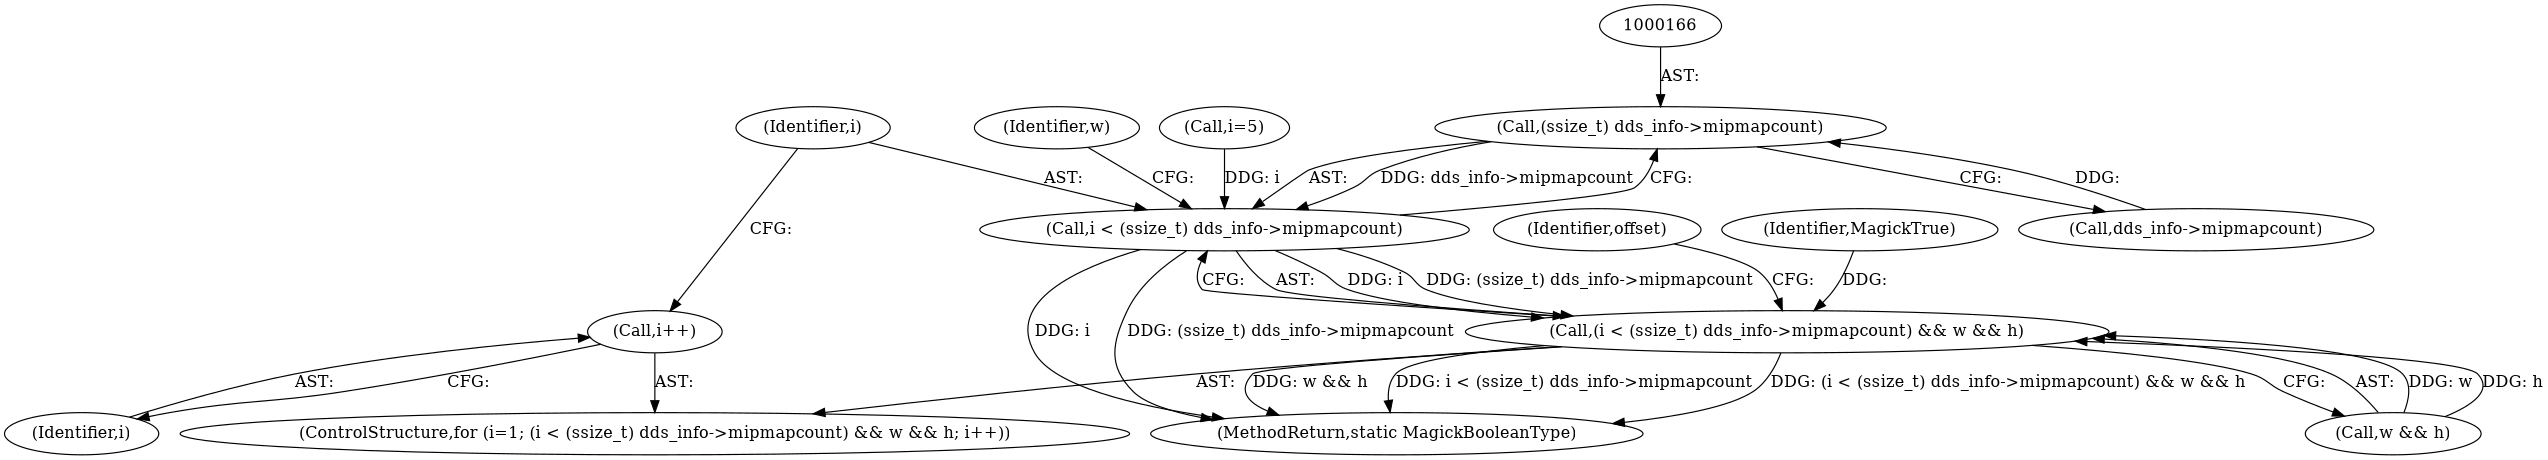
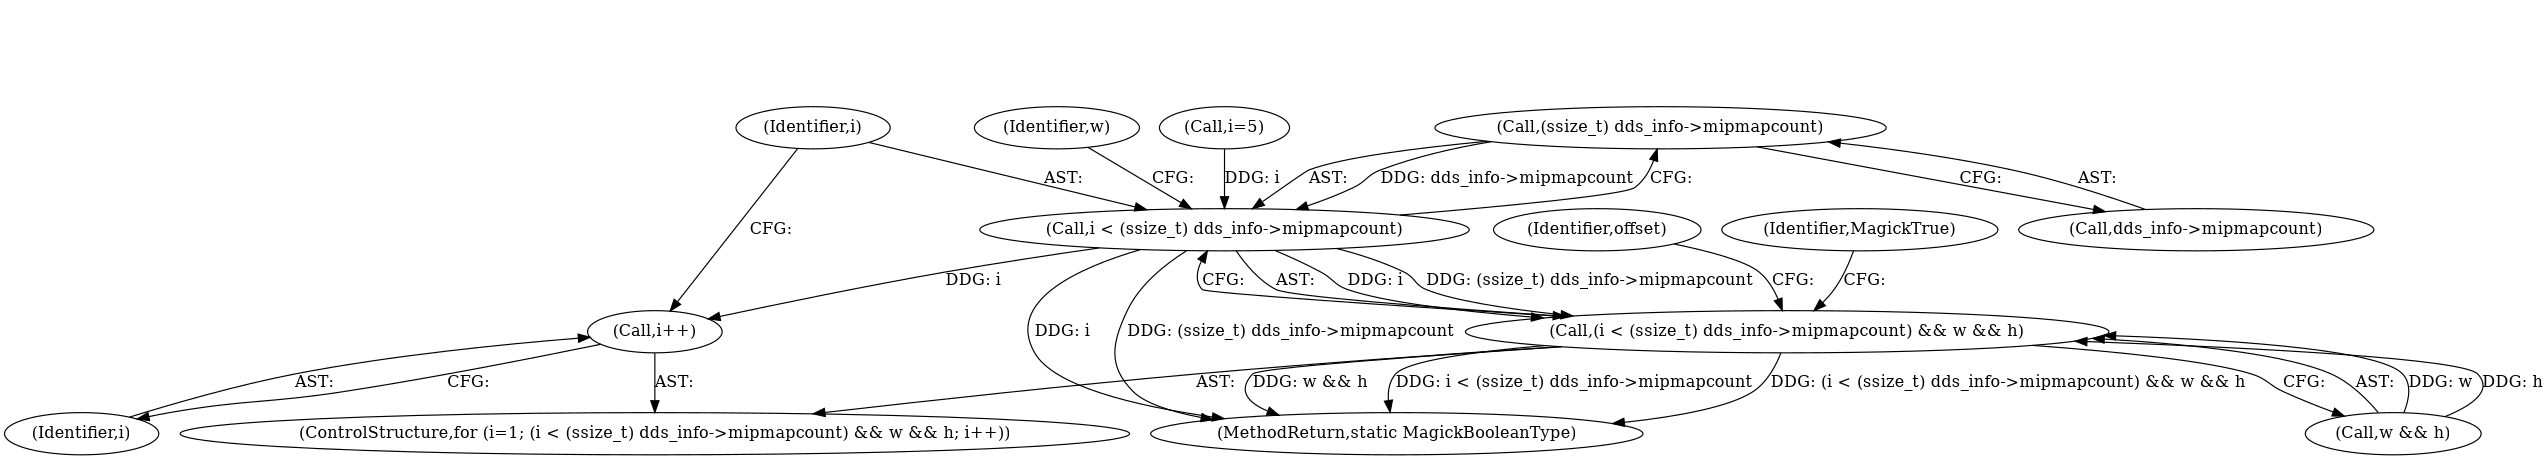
node "1000166": removed
edge "(Call,dds_info->mipmapcount)" -> "(Call,(ssize_t) dds_info->mipmapcount)": label "DDG: " -> "AST: "
edge "(Call,i < (ssize_t) dds_info->mipmapcount)" -> "(Call,i++)": added, label "DDG: i"
edge "(Identifier,MagickTrue)" -> "(Call,(i < (ssize_t) dds_info->mipmapcount) && w && h)": label "DDG: " -> "CFG: "
